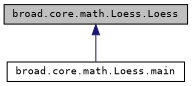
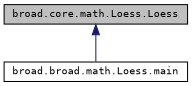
node "broad.core.math.Loess.main": label "broad.core.math.Loess.main" -> "broad.broad.math.Loess.main"
